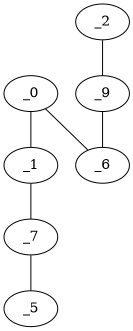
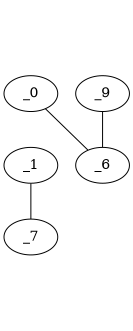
node "_2": removed
edge "_0" -- "_1": removed
node "_5": removed
